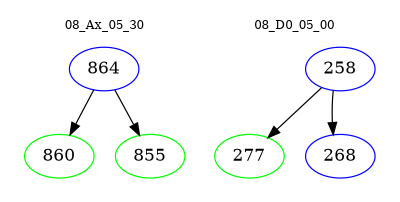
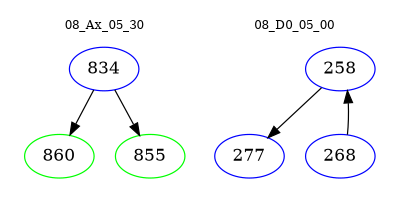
node "864": label "864" -> "834"
edge "258" -> "268": reversed
node "277": color green -> blue
